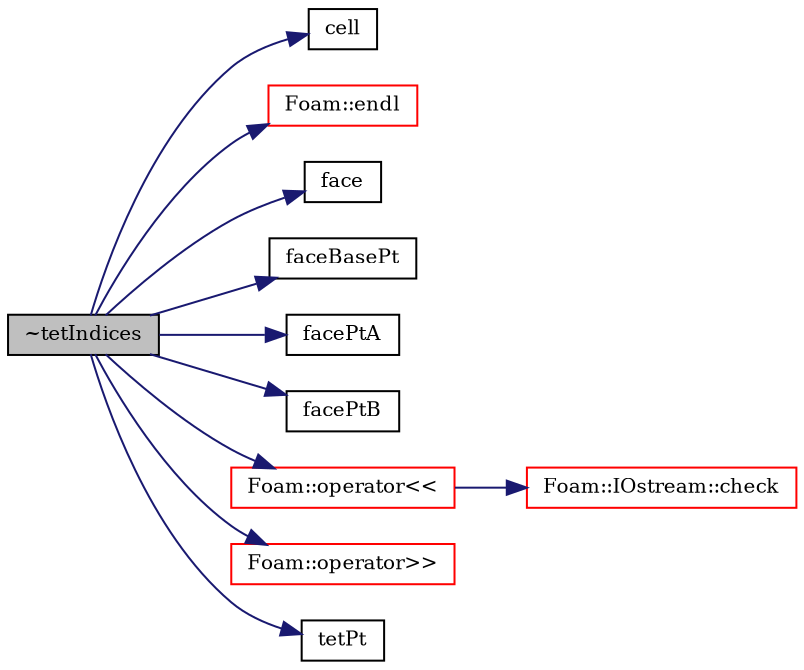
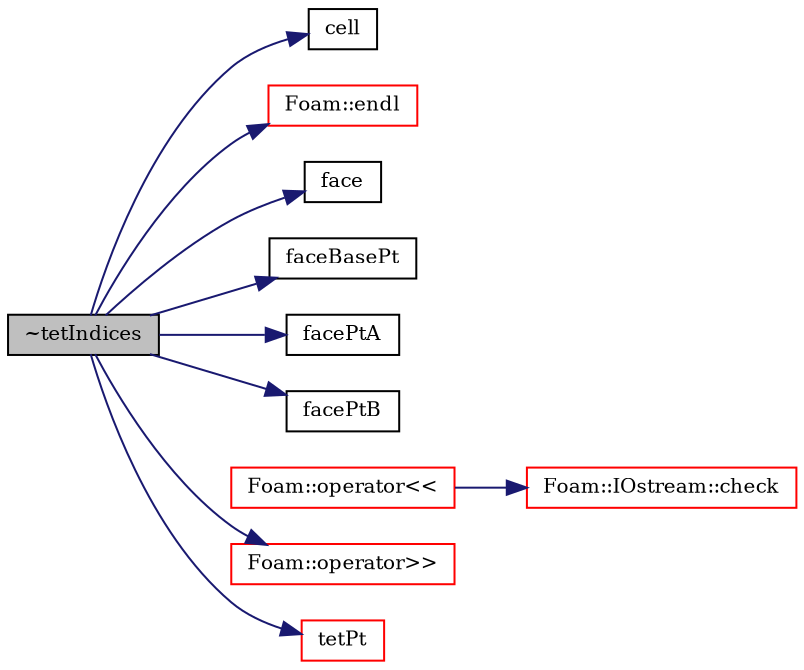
edge "~tetIndices" -> "Foam::operator<<": removed
node "tetPt": color black -> red
